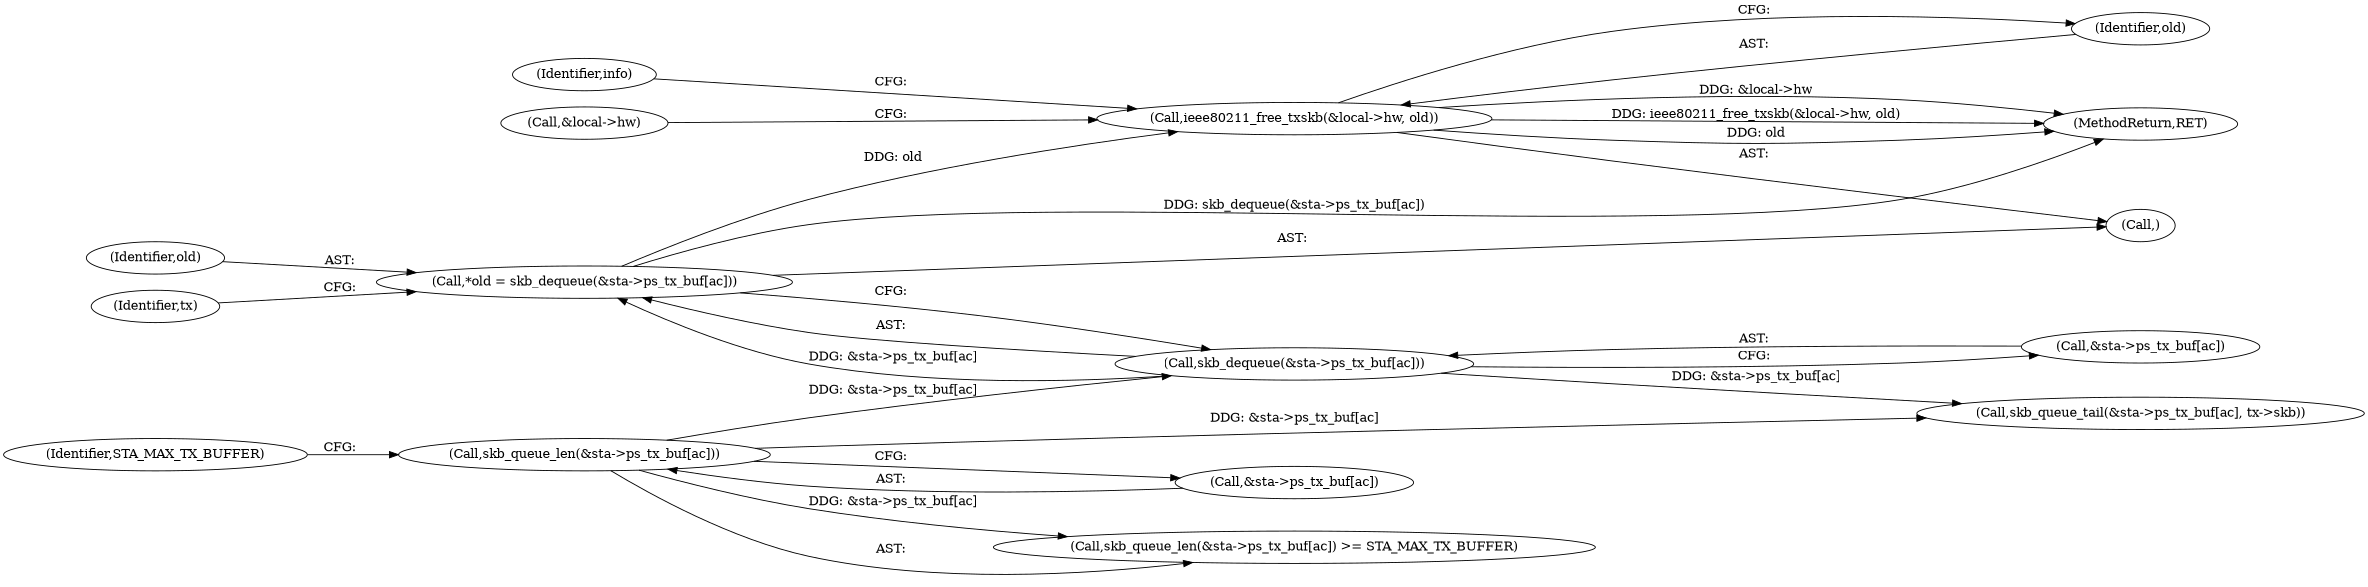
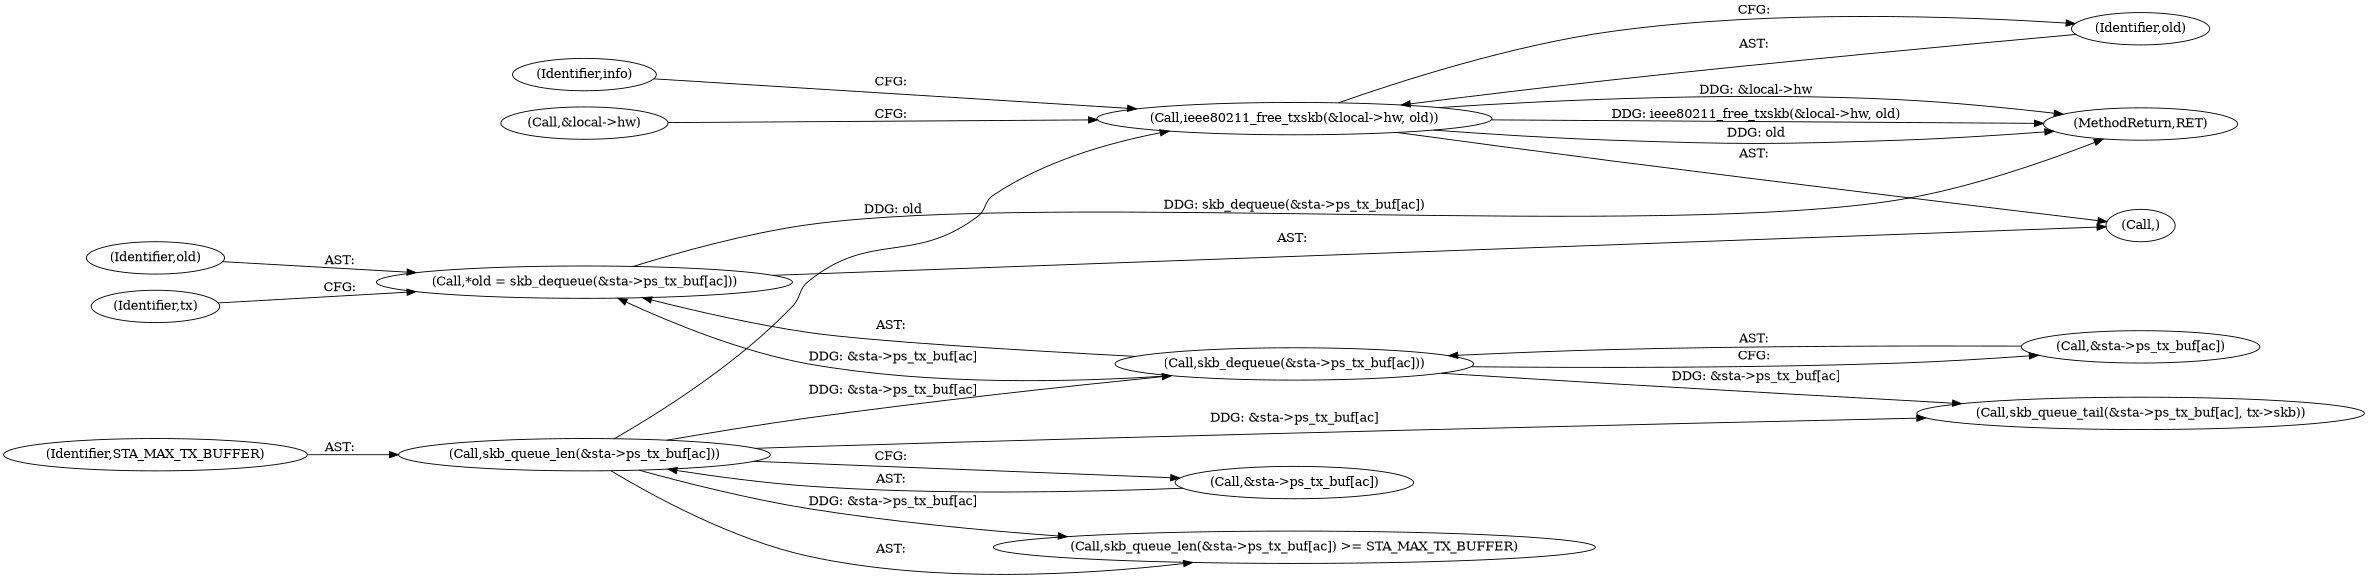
edge "(Call,*old = skb_dequeue(&sta->ps_tx_buf[ac]))" -> "(Call,ieee80211_free_txskb(&local->hw, old))": now "(Call,skb_queue_len(&sta->ps_tx_buf[ac]))" -> "(Call,ieee80211_free_txskb(&local->hw, old))"
edge "(Call,*old = skb_dequeue(&sta->ps_tx_buf[ac]))" -> "(Call,skb_dequeue(&sta->ps_tx_buf[ac]))": removed, label "CFG:"
edge "(Identifier,STA_MAX_TX_BUFFER)" -> "(Call,skb_queue_len(&sta->ps_tx_buf[ac]))": label "CFG: " -> "AST: "
